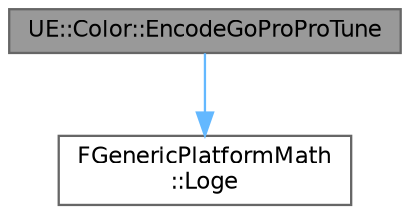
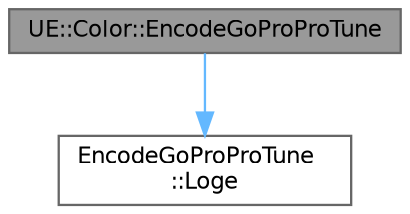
node "FGenericPlatformMath ::Loge": label "FGenericPlatformMath ::Loge" -> "EncodeGoProProTune ::Loge"
